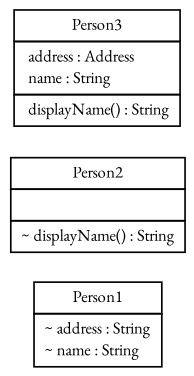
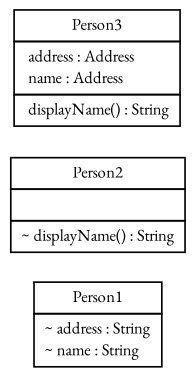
node "Person3": text "name : String" -> "name : Address"
